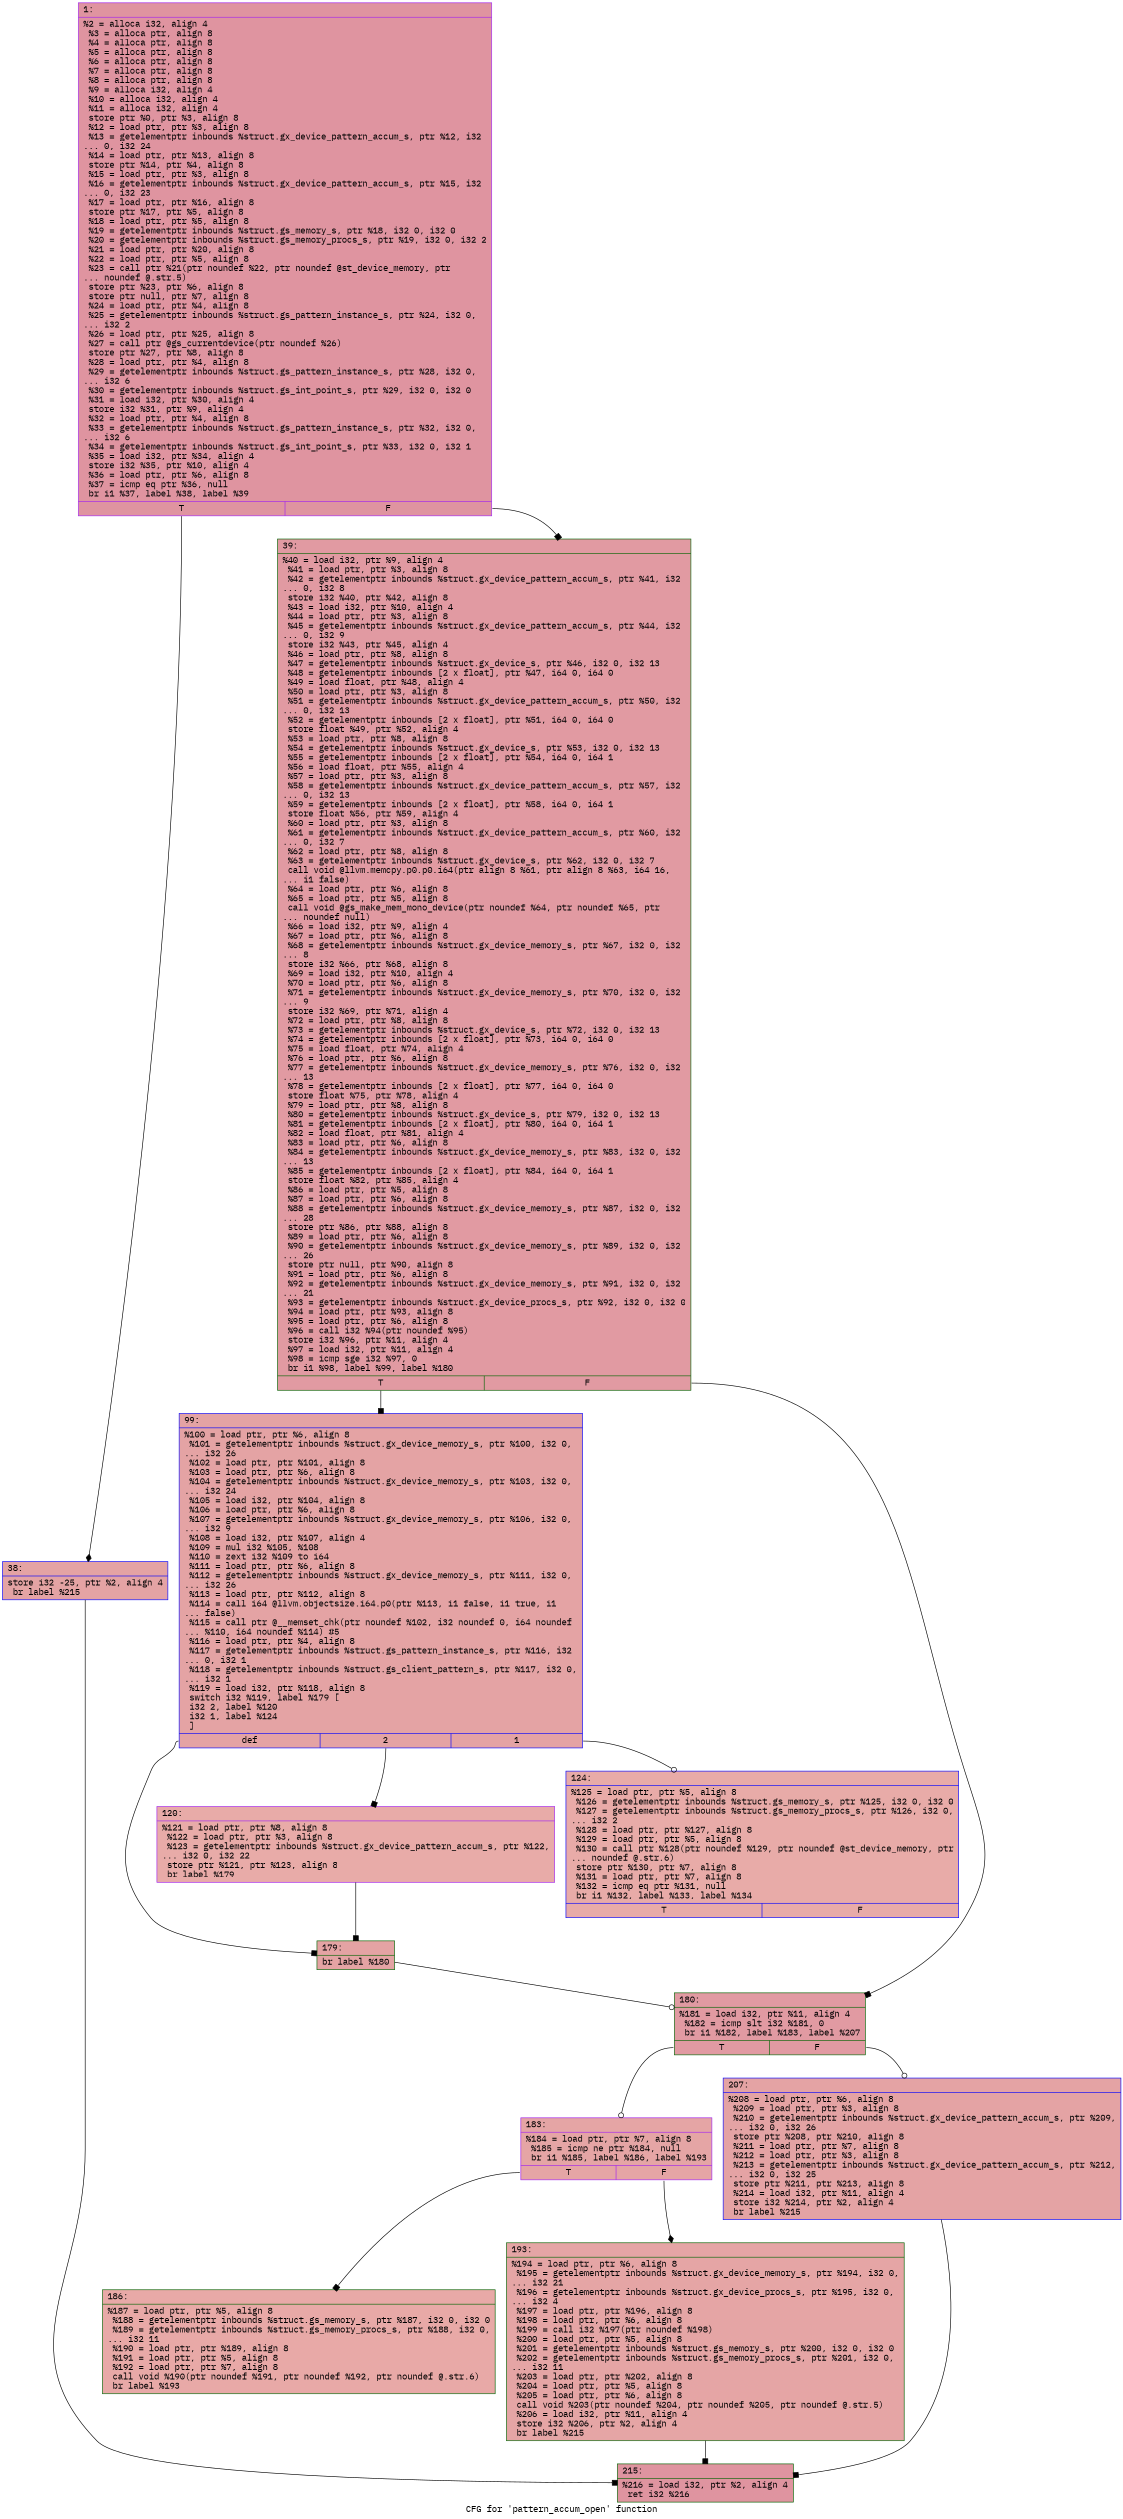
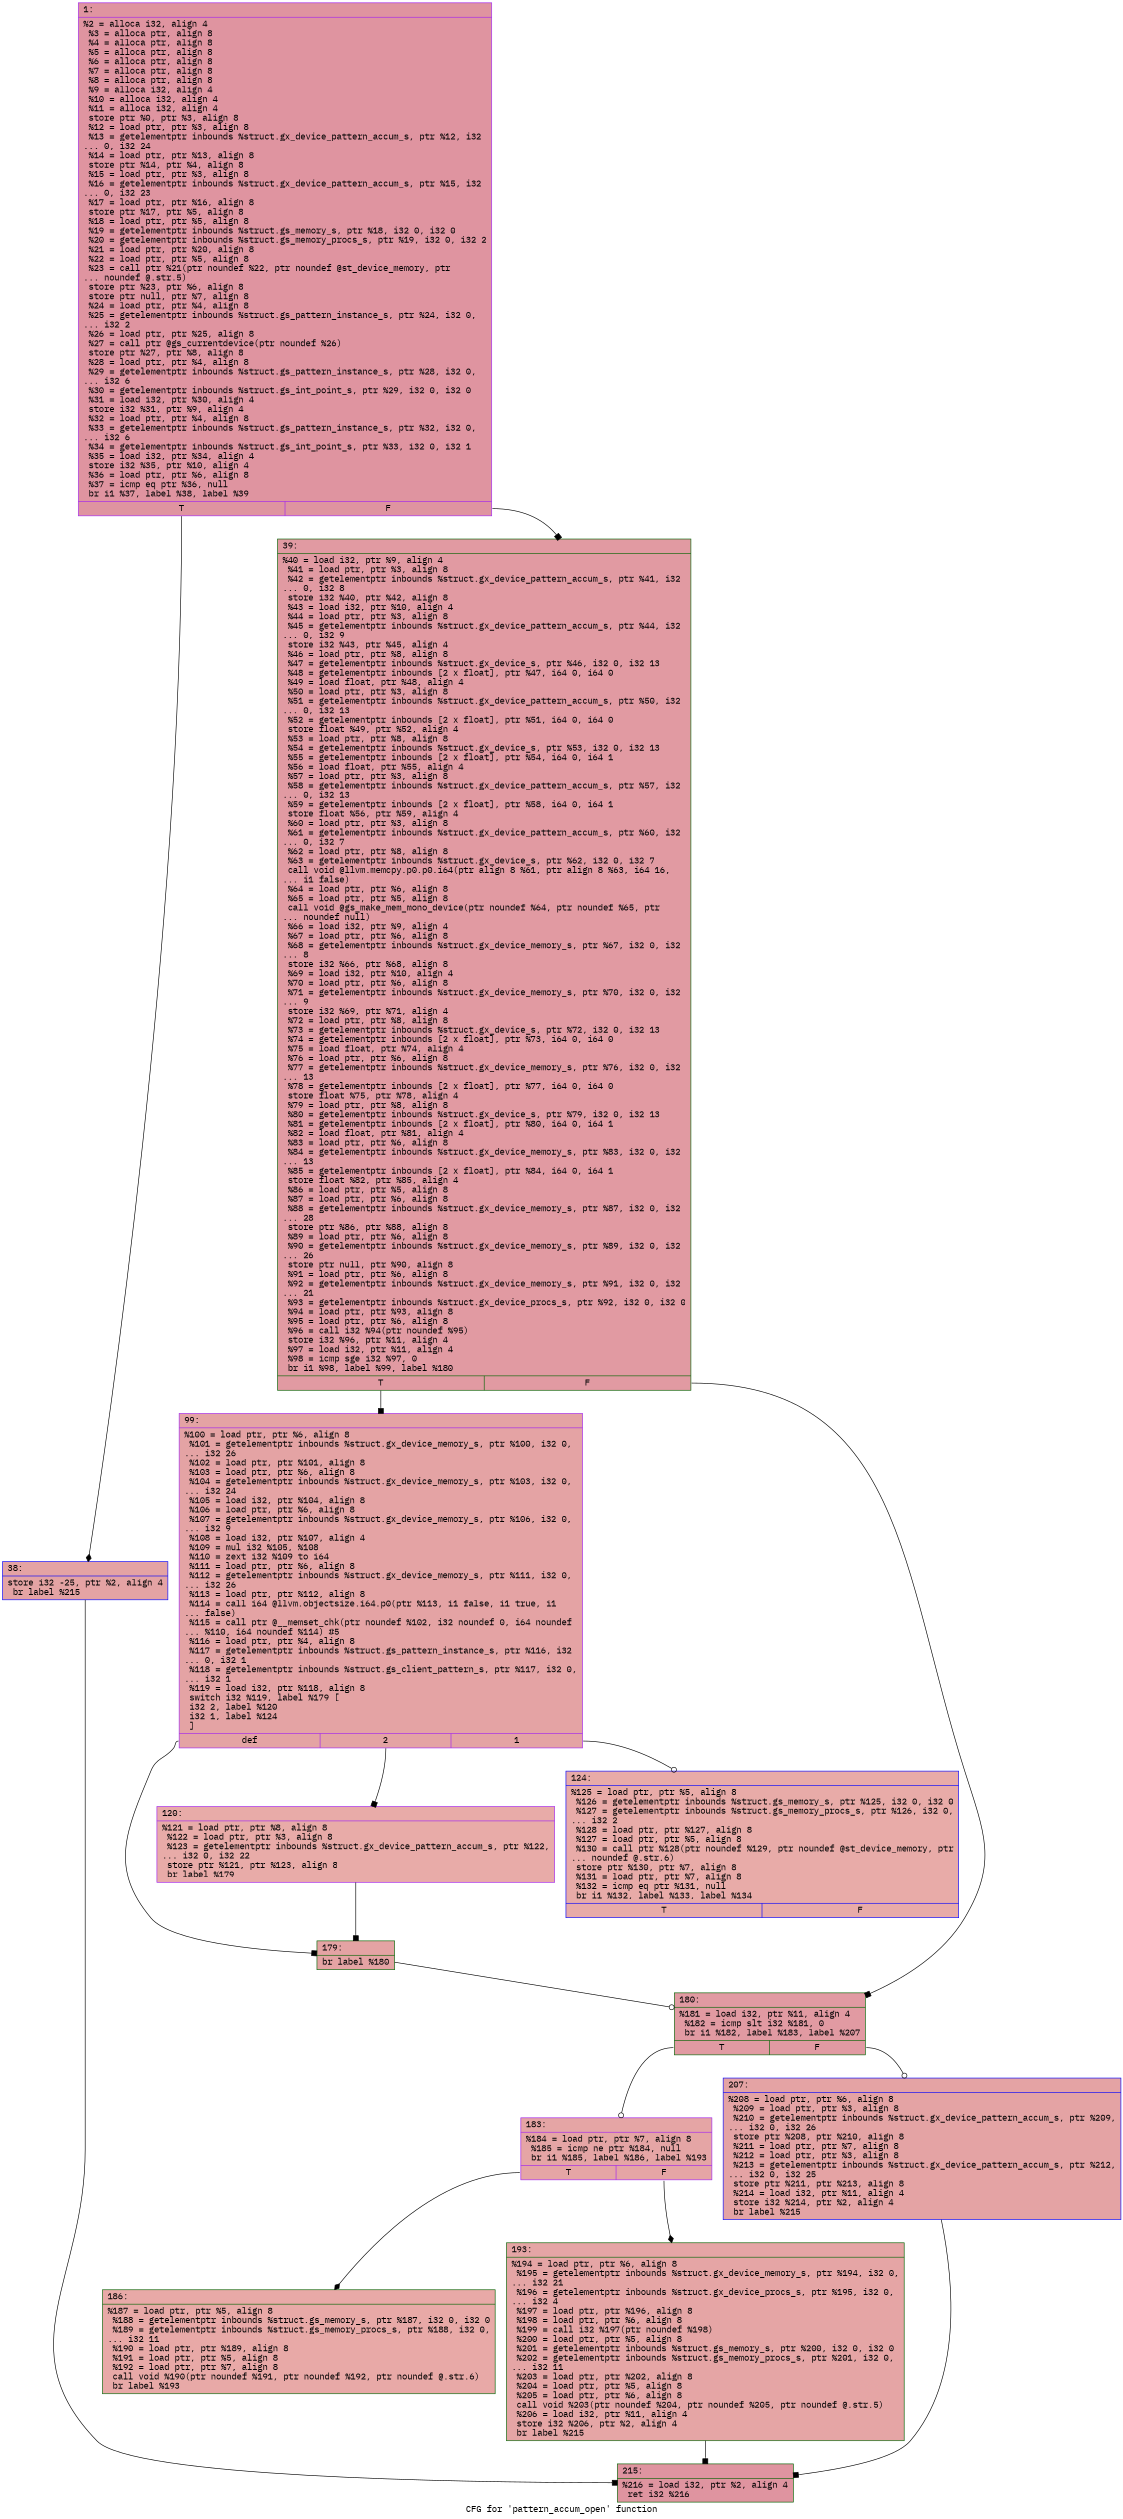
node "99:": color blue -> purple
node "124:": text "%129 = load ptr, ptr %5, align 8" -> "%127 = load ptr, ptr %5, align 8"
edge "183:" -> "186:": arrowhead box -> diamond
